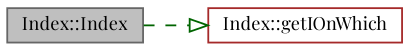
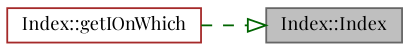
edge "Index::Index" -> "Index::getIOnWhich": reversed
